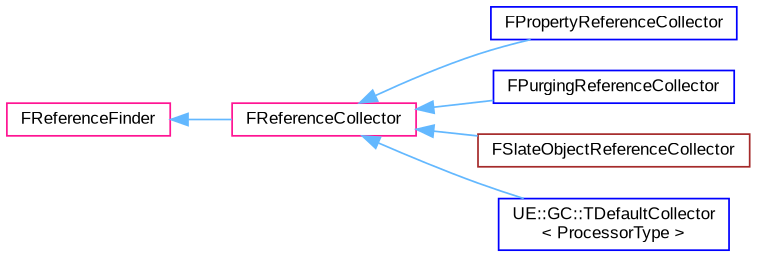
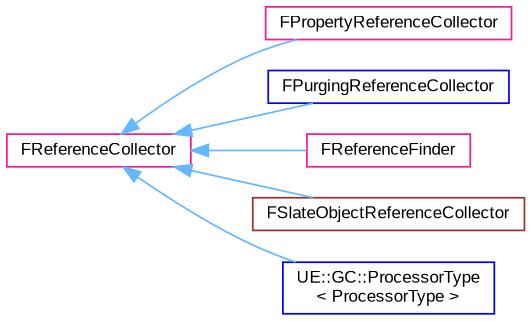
node "FPropertyReferenceCollector": color blue -> deeppink
edge "FReferenceCollector" -> "FReferenceFinder": reversed
node "UE::GC::TDefaultCollector < ProcessorType >": label "UE::GC::TDefaultCollector < ProcessorType >" -> "UE::GC::ProcessorType < ProcessorType >"
